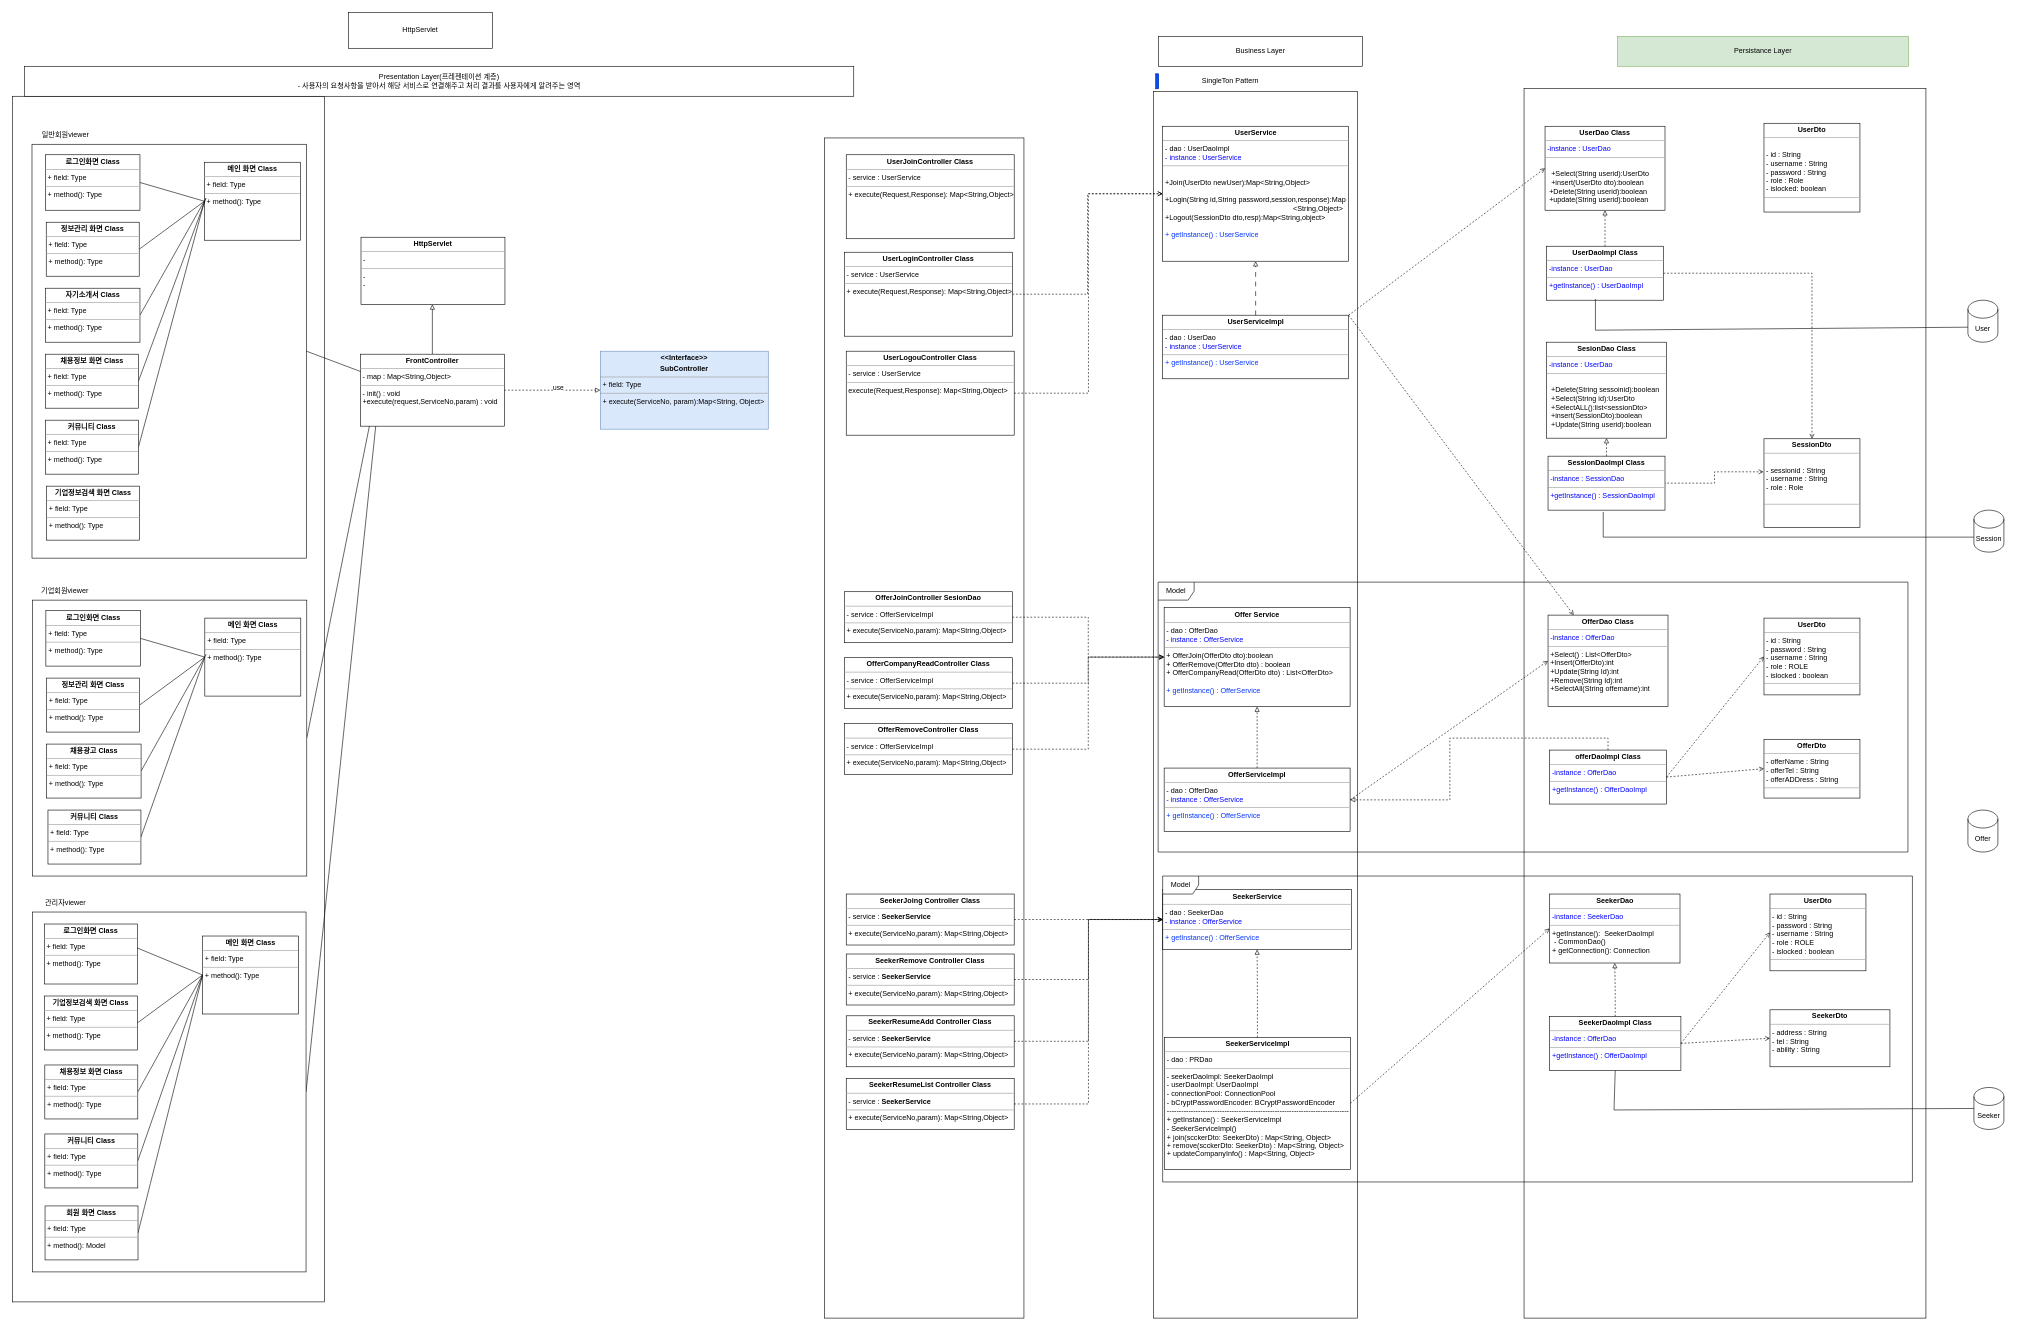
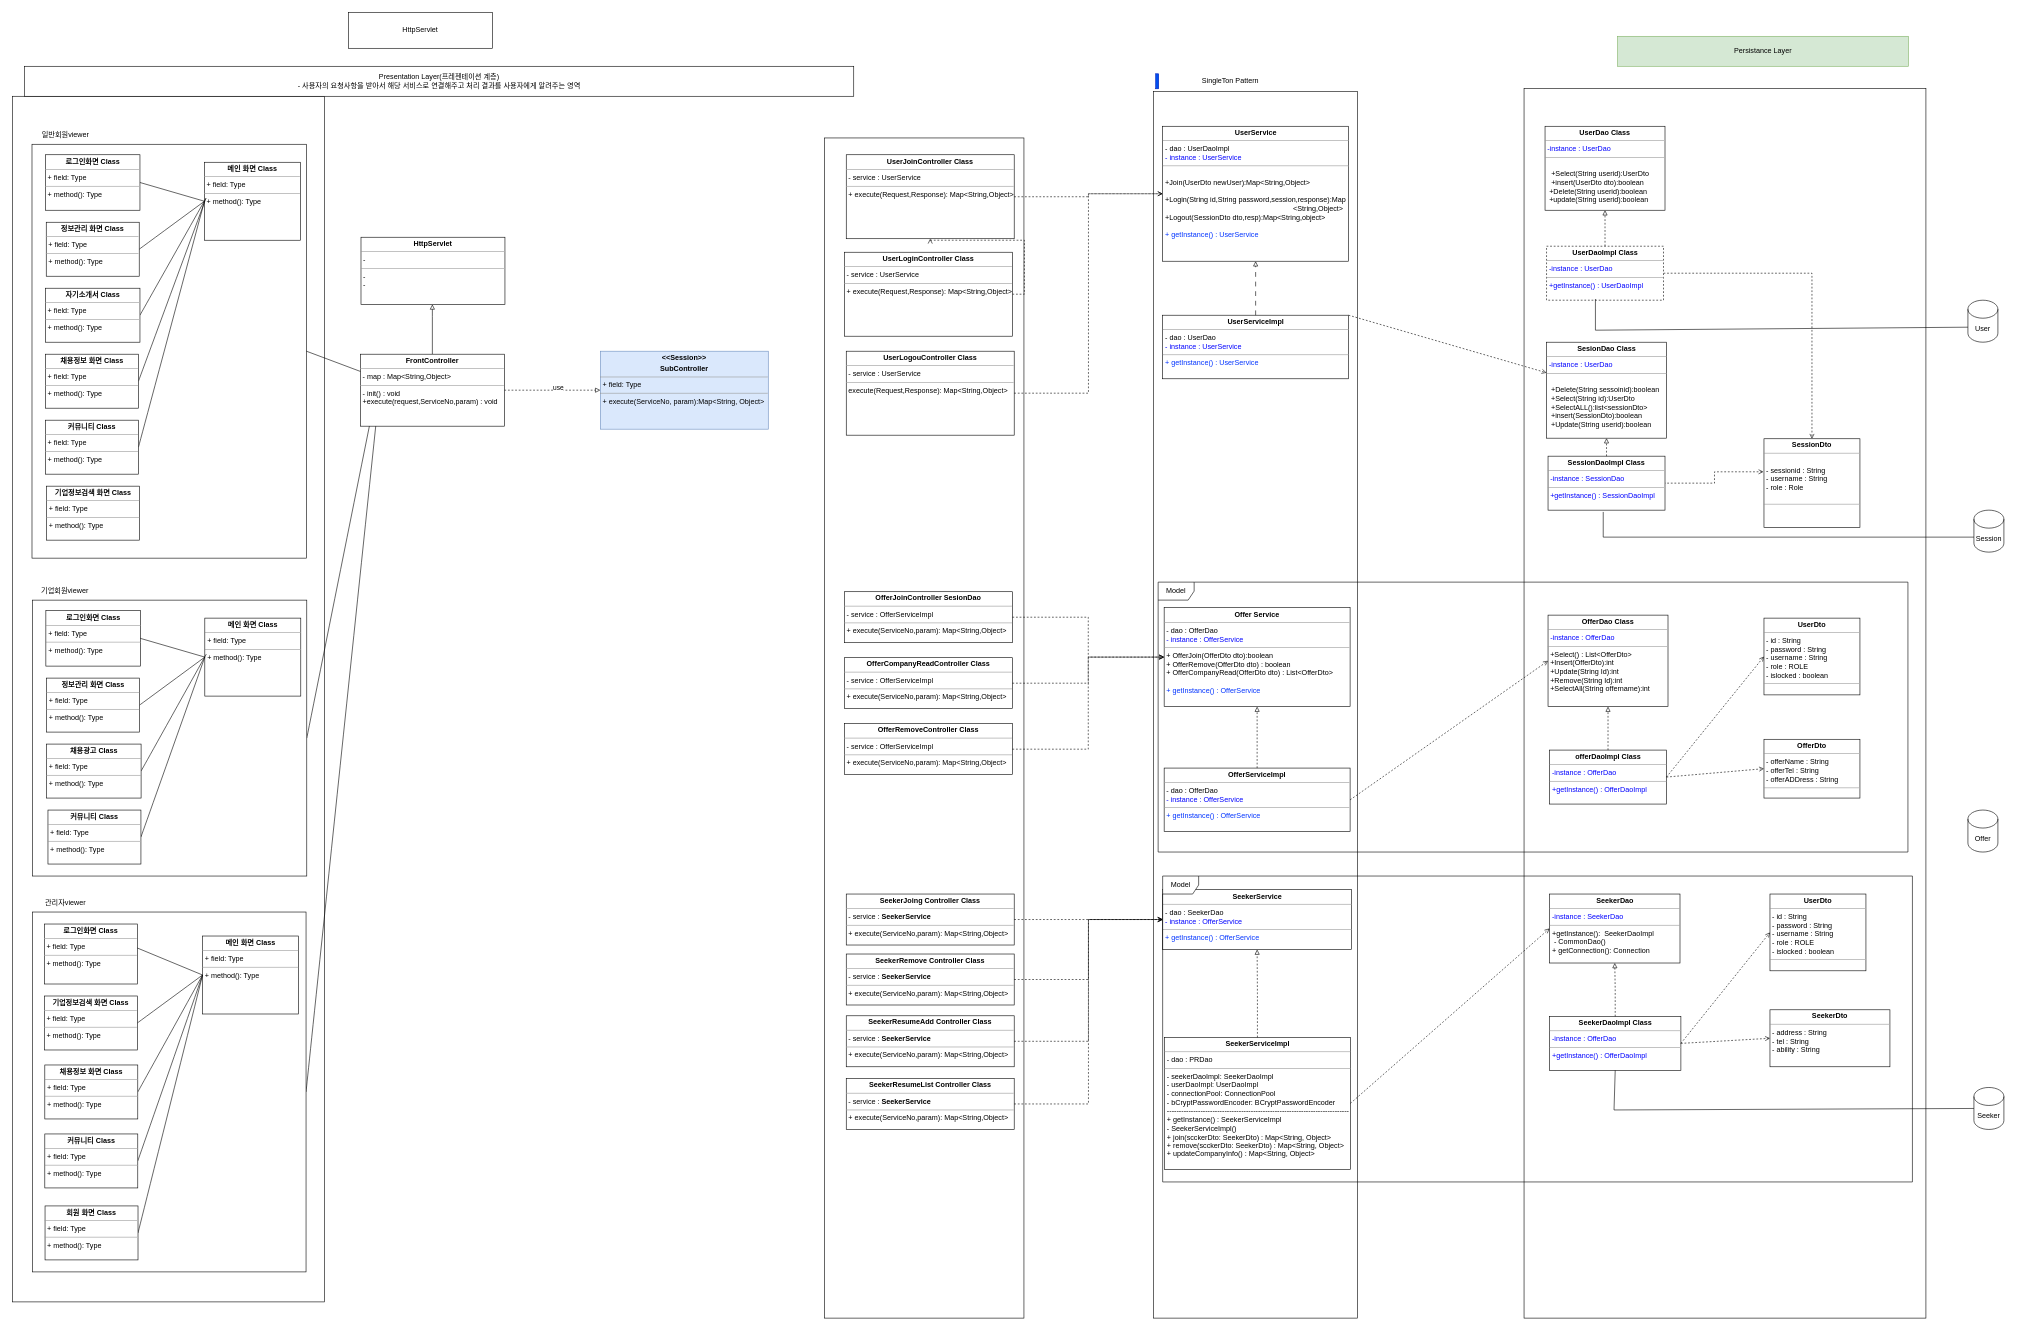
node "Business Layer": removed
node "UserDto - id : String - username : String - password : String - role : Role - islocked: boolean": removed
edge "UserJoinController Class - service : UserService + execute(Request,Response): Map<String,Object>" -> "UserService - dao : UserDaoImpl - instance : UserService +Join(UserDto newUser):Map<String,Object> +Login(String id,String password,session,response):Map <String,Object> +Logout(SessionDto dto,resp):Map<String,object> + getInstance() : UserService": added
edge "UserServiceImpl - dao : UserDao - instance : UserService + getInstance() : UserService" -> "UserDao Class -instance : UserDao +Select(String userid):UserDto +insert(UserDto dto):boolean +Delete(String userid):boolean +update(String userid):boolean": removed
node "UserDaoImpl Class -instance : UserDao +getInstance() : UserDaoImpl": style solid -> dashed
edge "UserLoginController Class - service : UserService + execute(Request,Response): Map<String,Object>" -> "UserService - dao : UserDaoImpl - instance : UserService +Join(UserDto newUser):Map<String,Object> +Login(String id,String password,session,response):Map <String,Object> +Logout(SessionDto dto,resp):Map<String,object> + getInstance() : UserService": now "UserLoginController Class - service : UserService + execute(Request,Response): Map<String,Object>" -> "UserJoinController Class - service : UserService + execute(Request,Response): Map<String,Object>"
node "<<Interface>> SubController + field: Type + execute(ServiceNo, param):Map<String, Object>": label "<<Interface>> SubController + field: Type + execute(ServiceNo, param):Map<String, Object>" -> "<<Session>> SubController + field: Type + execute(ServiceNo, param):Map<String, Object>"
edge "UserServiceImpl - dao : UserDao - instance : UserService + getInstance() : UserService" -> "OfferDao Class -instance : OfferDao +Select() : List<OfferDto> +Insert(OfferDto):int +Update(String Id):int +Remove(String Id):int +SelectAll(String offername):int": now "UserServiceImpl - dao : UserDao - instance : UserService + getInstance() : UserService" -> "SesionDao Class -instance : UserDao +Delete(String sessoinid):boolean +Select(String id):UserDto +SelectALL():list<sessionDto> +insert(SessionDto):boolean +Update(String userid):boolean"
edge "offerDaoImpl Class -instance : OfferDao +getInstance() : OfferDaoImpl" -> "OfferServiceImpl - dao : OfferDao - instance : OfferService + getInstance() : OfferService": now "offerDaoImpl Class -instance : OfferDao +getInstance() : OfferDaoImpl" -> "OfferDao Class -instance : OfferDao +Select() : List<OfferDto> +Insert(OfferDto):int +Update(String Id):int +Remove(String Id):int +SelectAll(String offername):int"
node "회원 화면 Class + field: Type + method(): Model": label "회원 화면 Class + field: Type + method(): Model" -> "회원 화면 Class + field: Type + method(): Type"
